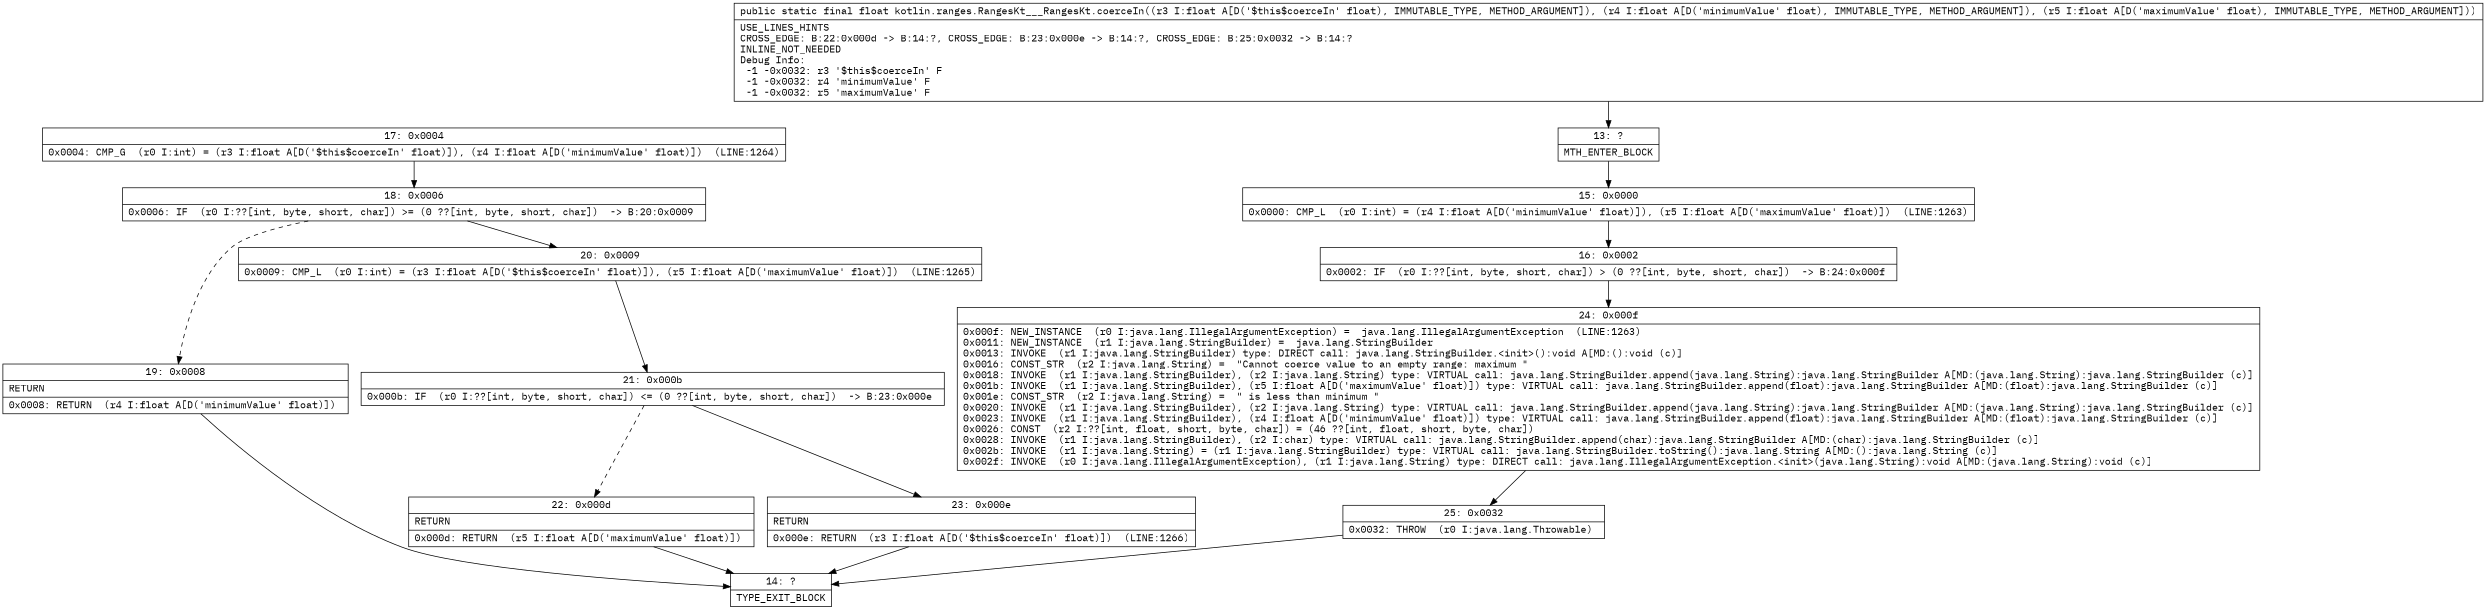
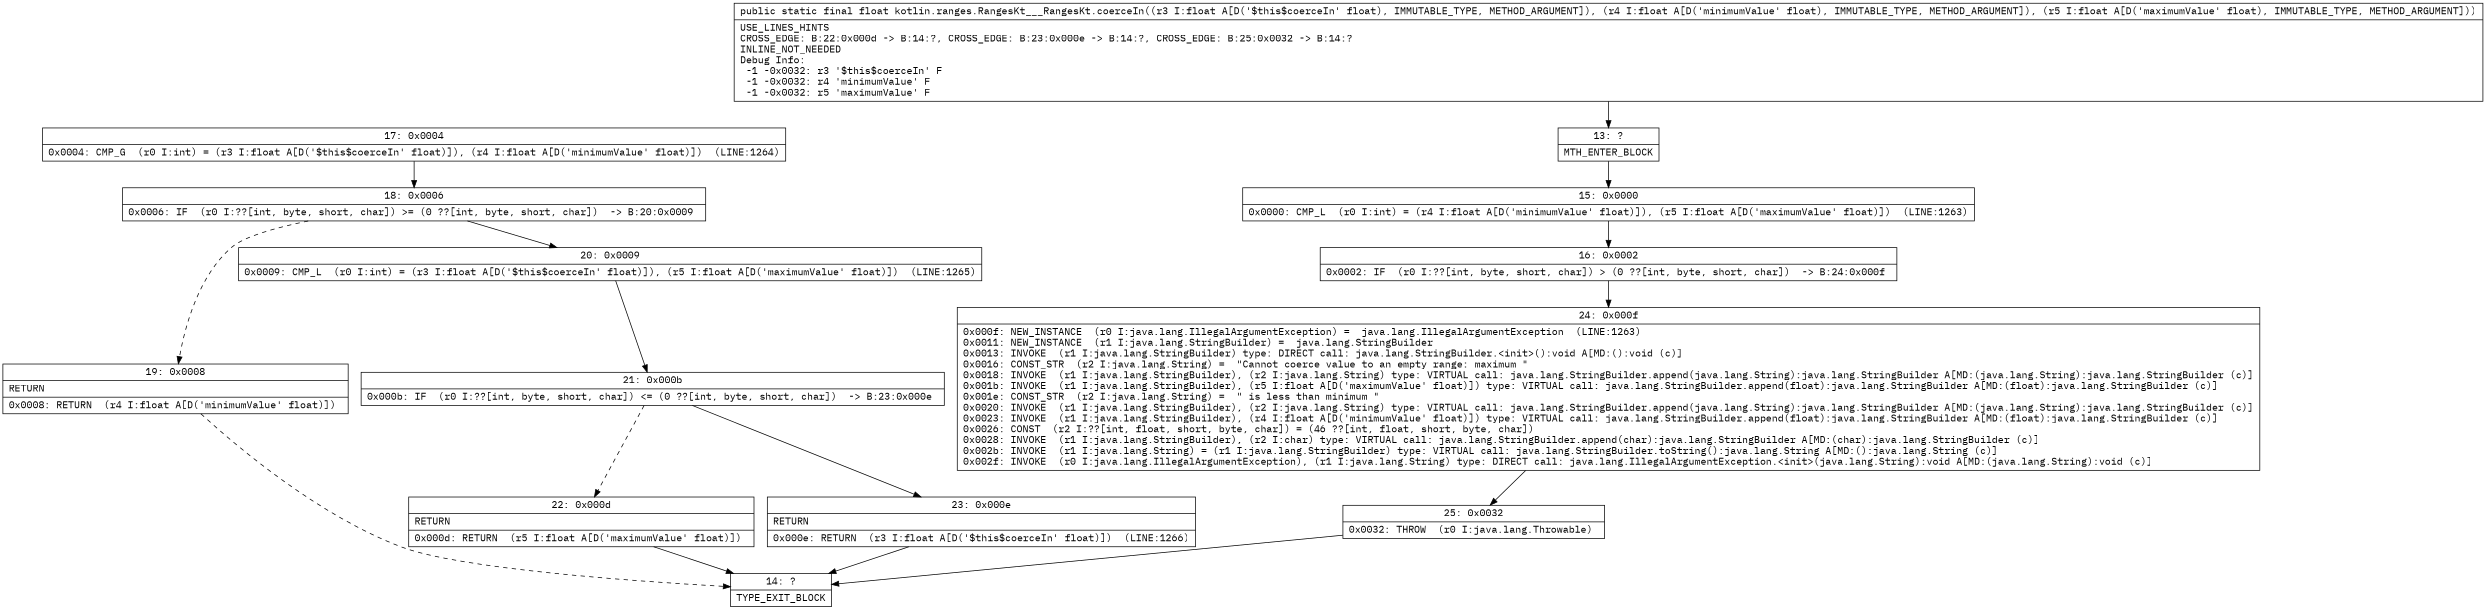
edge "19: 0x0008" -> "14: ?": style solid -> dashed
